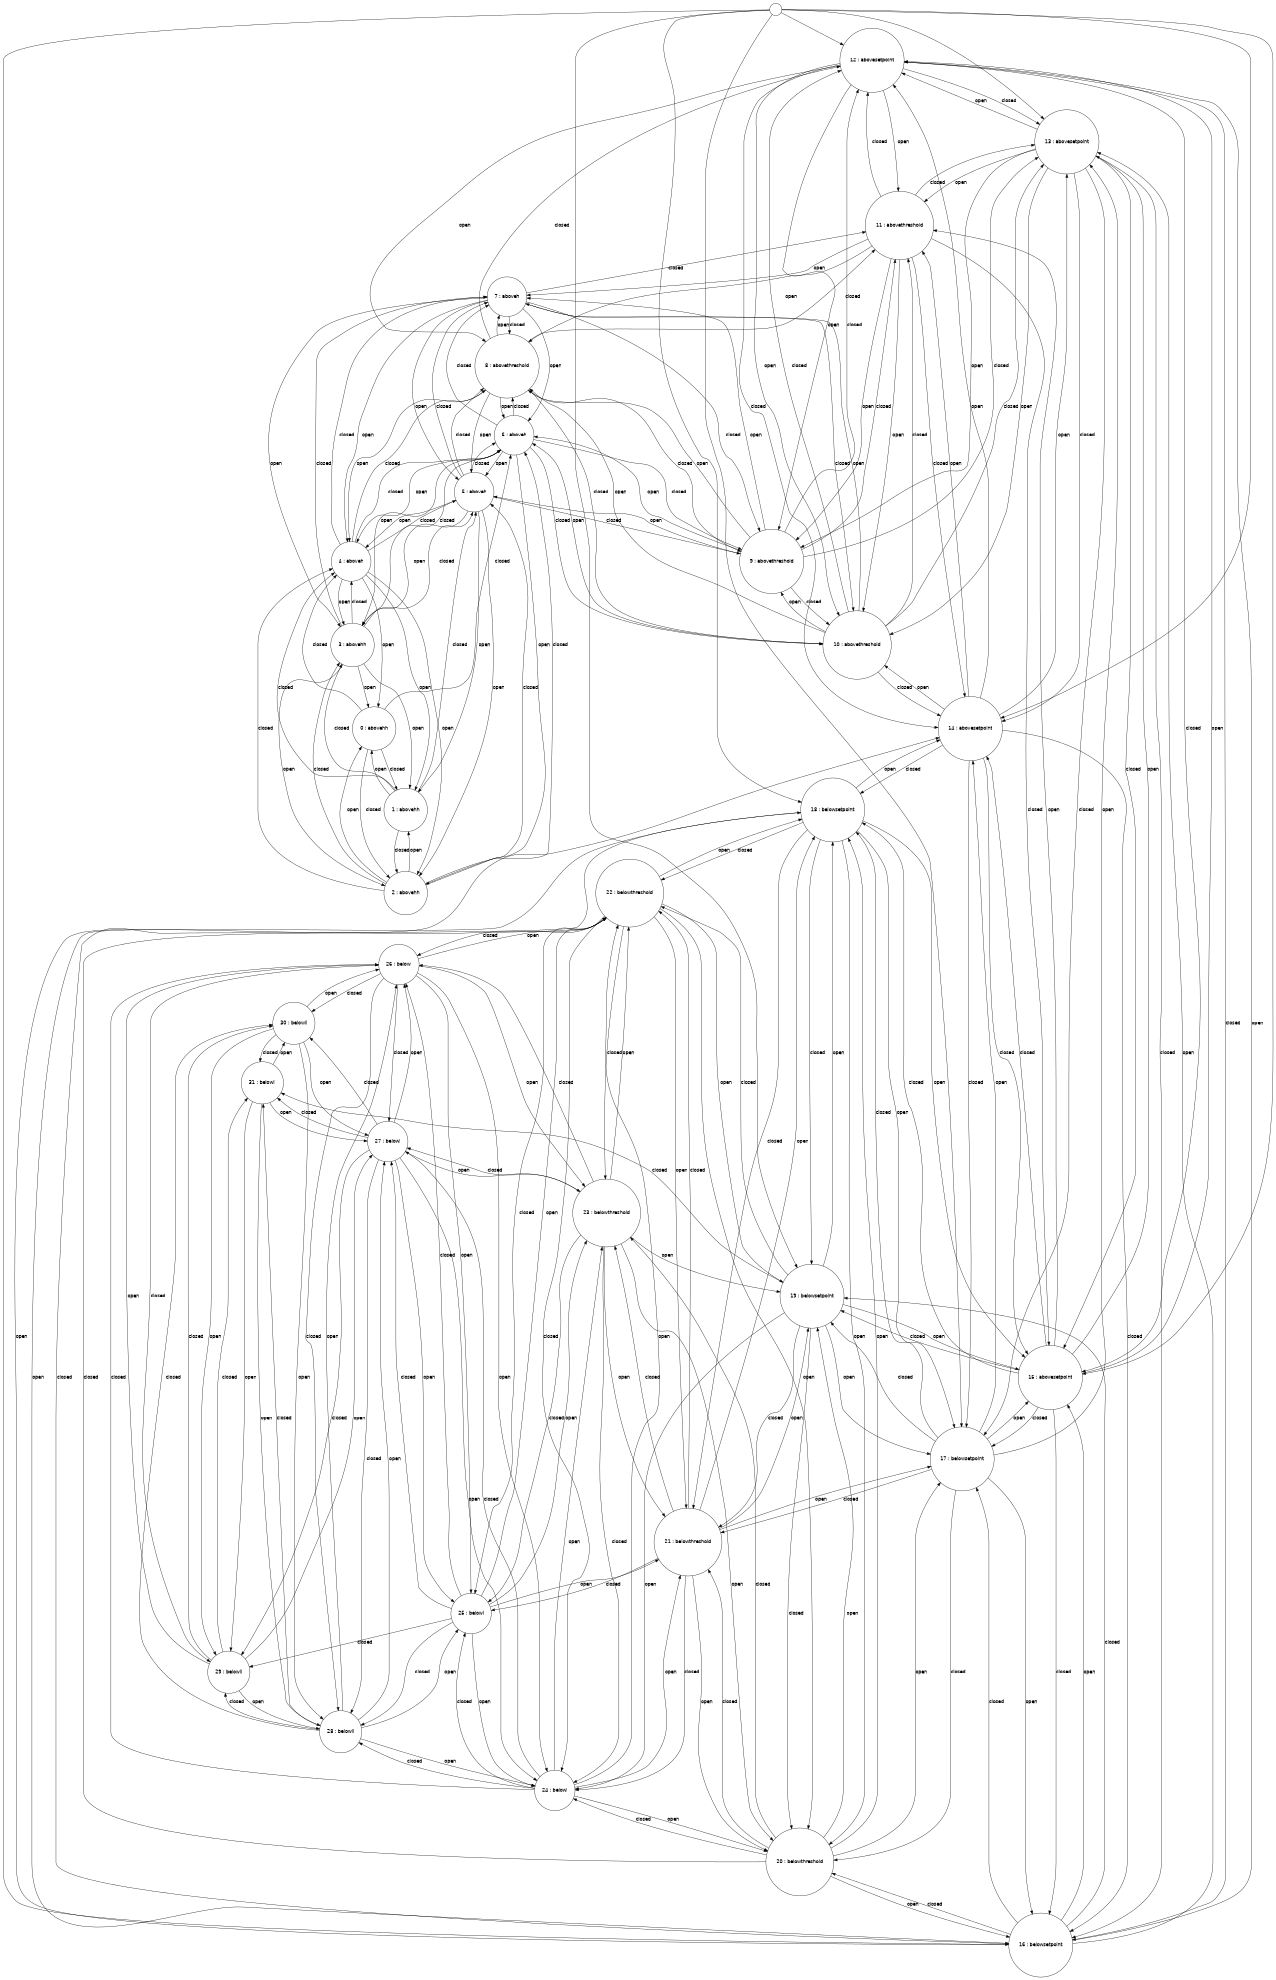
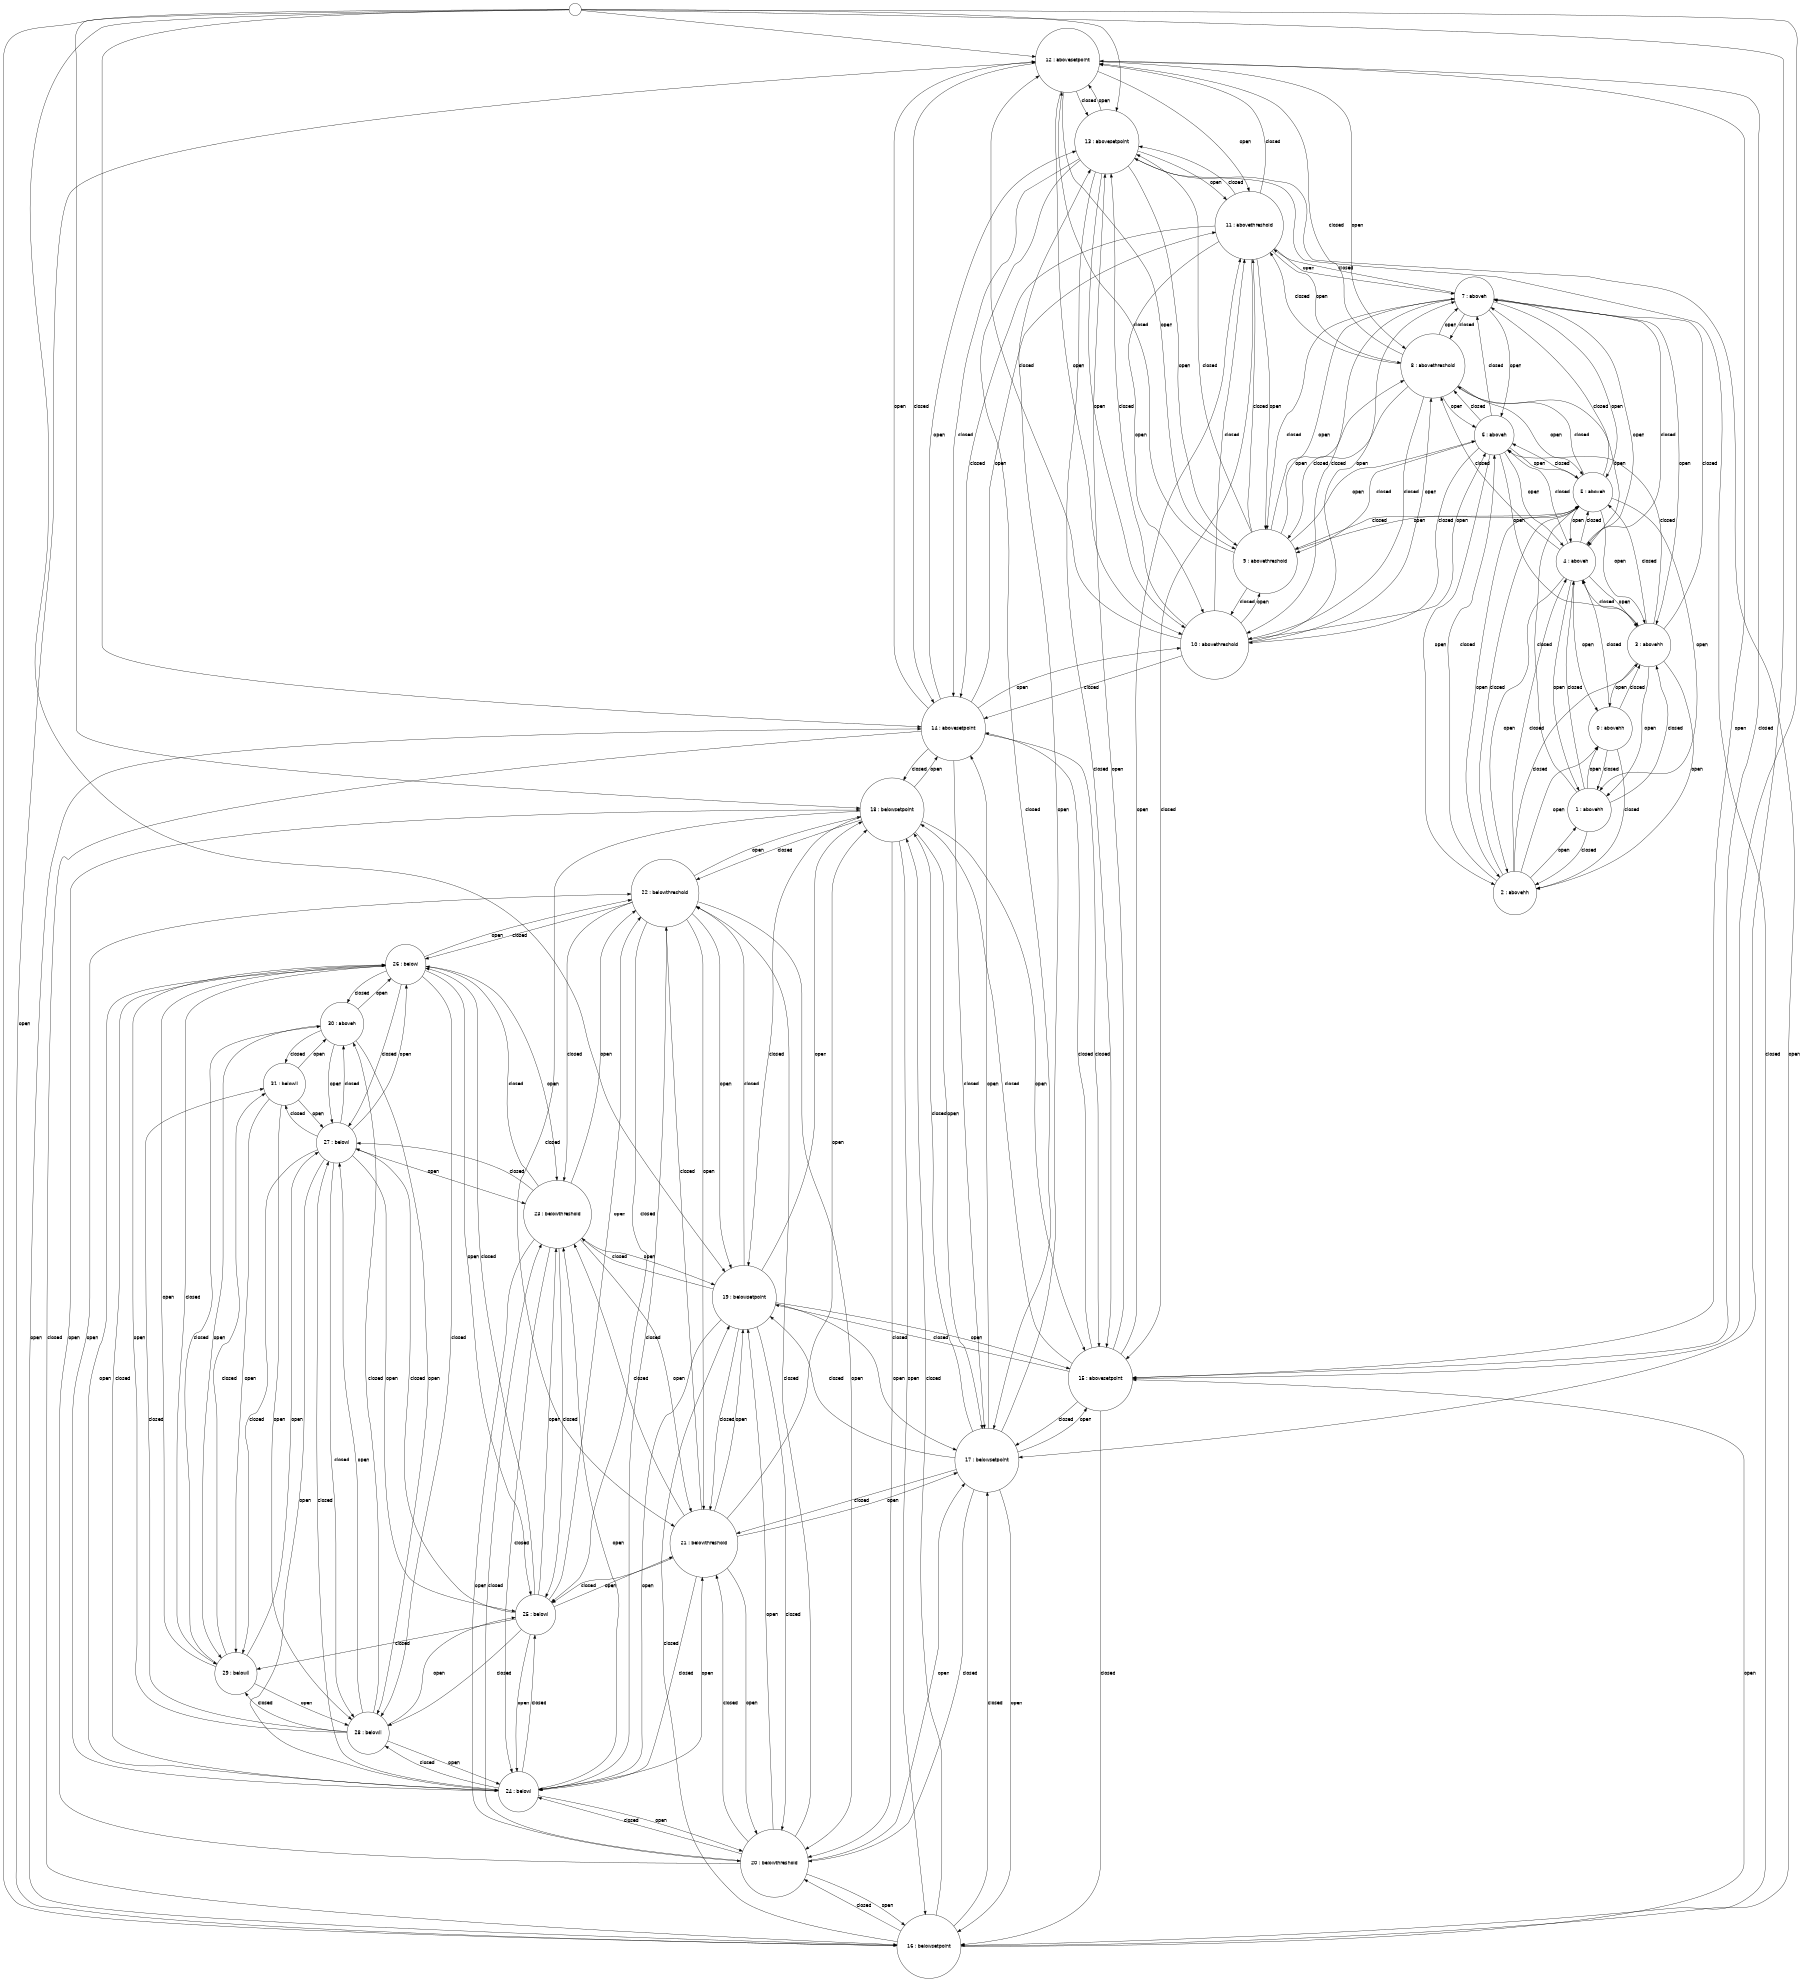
edge "0 : abovehh" -> "6 : aboveh": now "0 : abovehh" -> "3 : abovehh"
edge "12 : abovesetpoint" -> "16 : belowsetpoint": removed, label "closed"
node "30 : belowll": label "30 : belowll" -> "30 : aboveh"
edge "19 : belowsetpoint" -> "31 : belowll": now "19 : belowsetpoint" -> "23 : belowthreshold"
edge "18 : belowsetpoint" -> "20 : belowthreshold": label "open" -> "closed"
